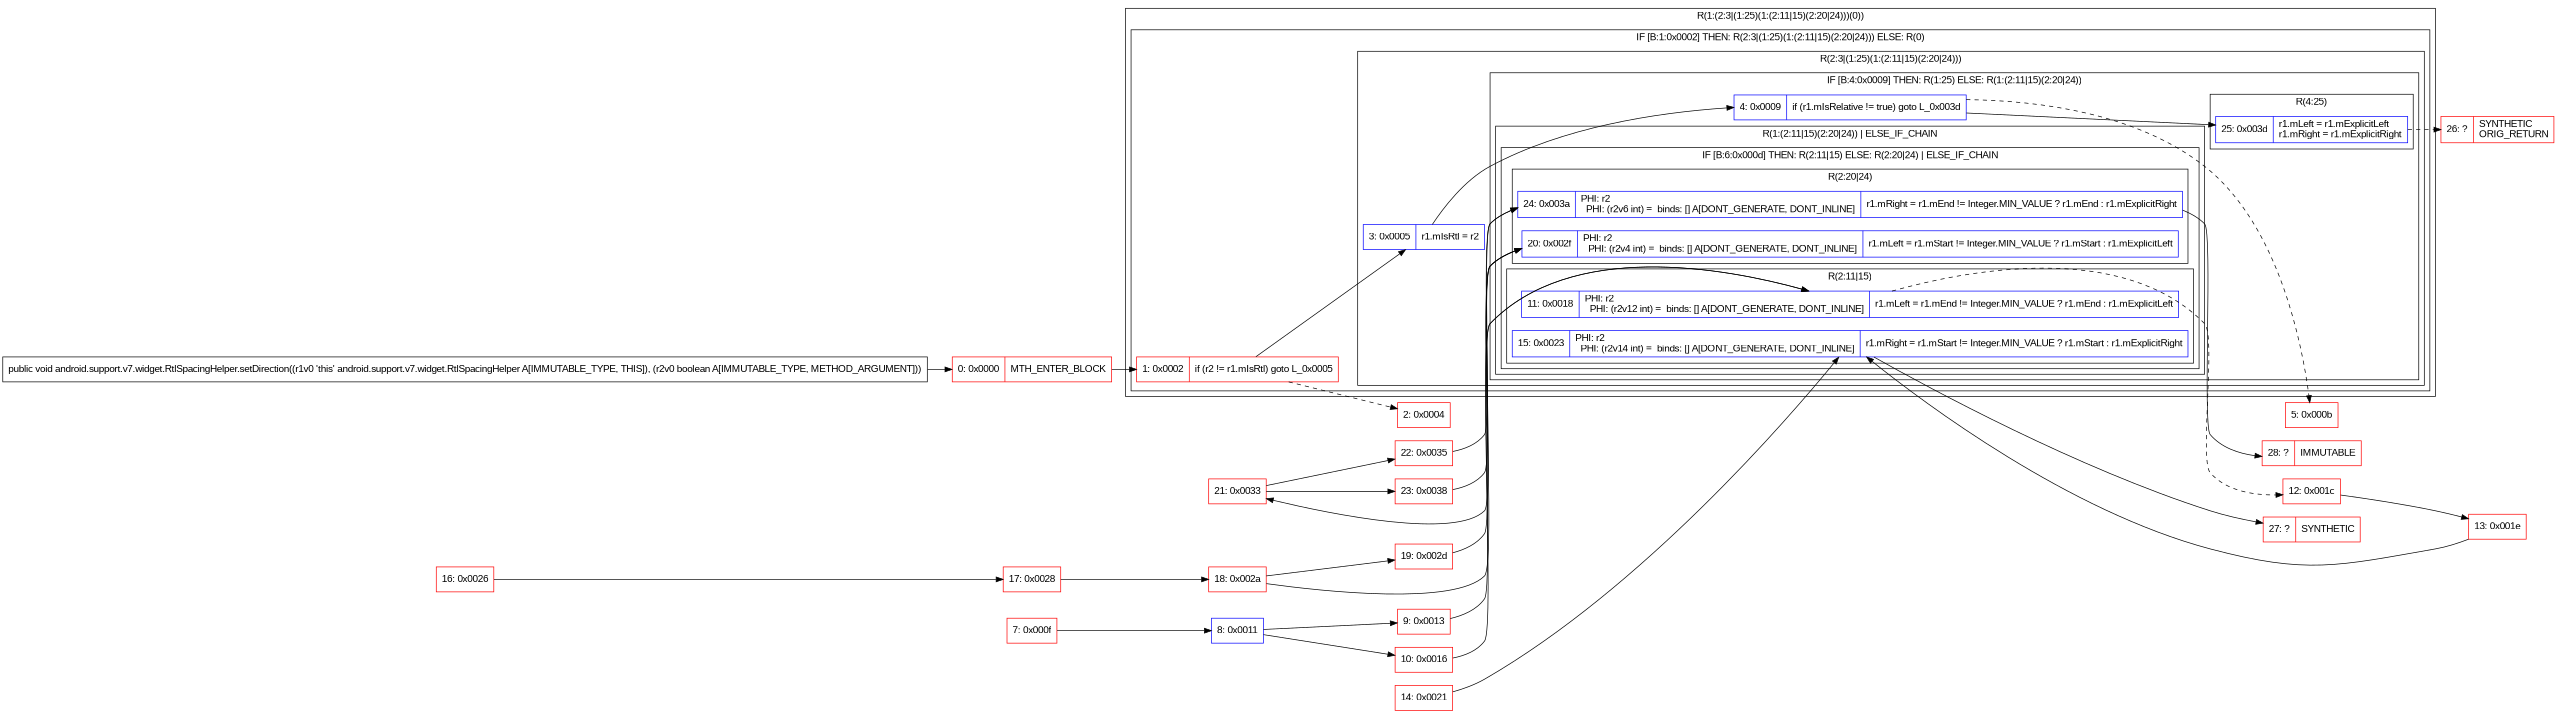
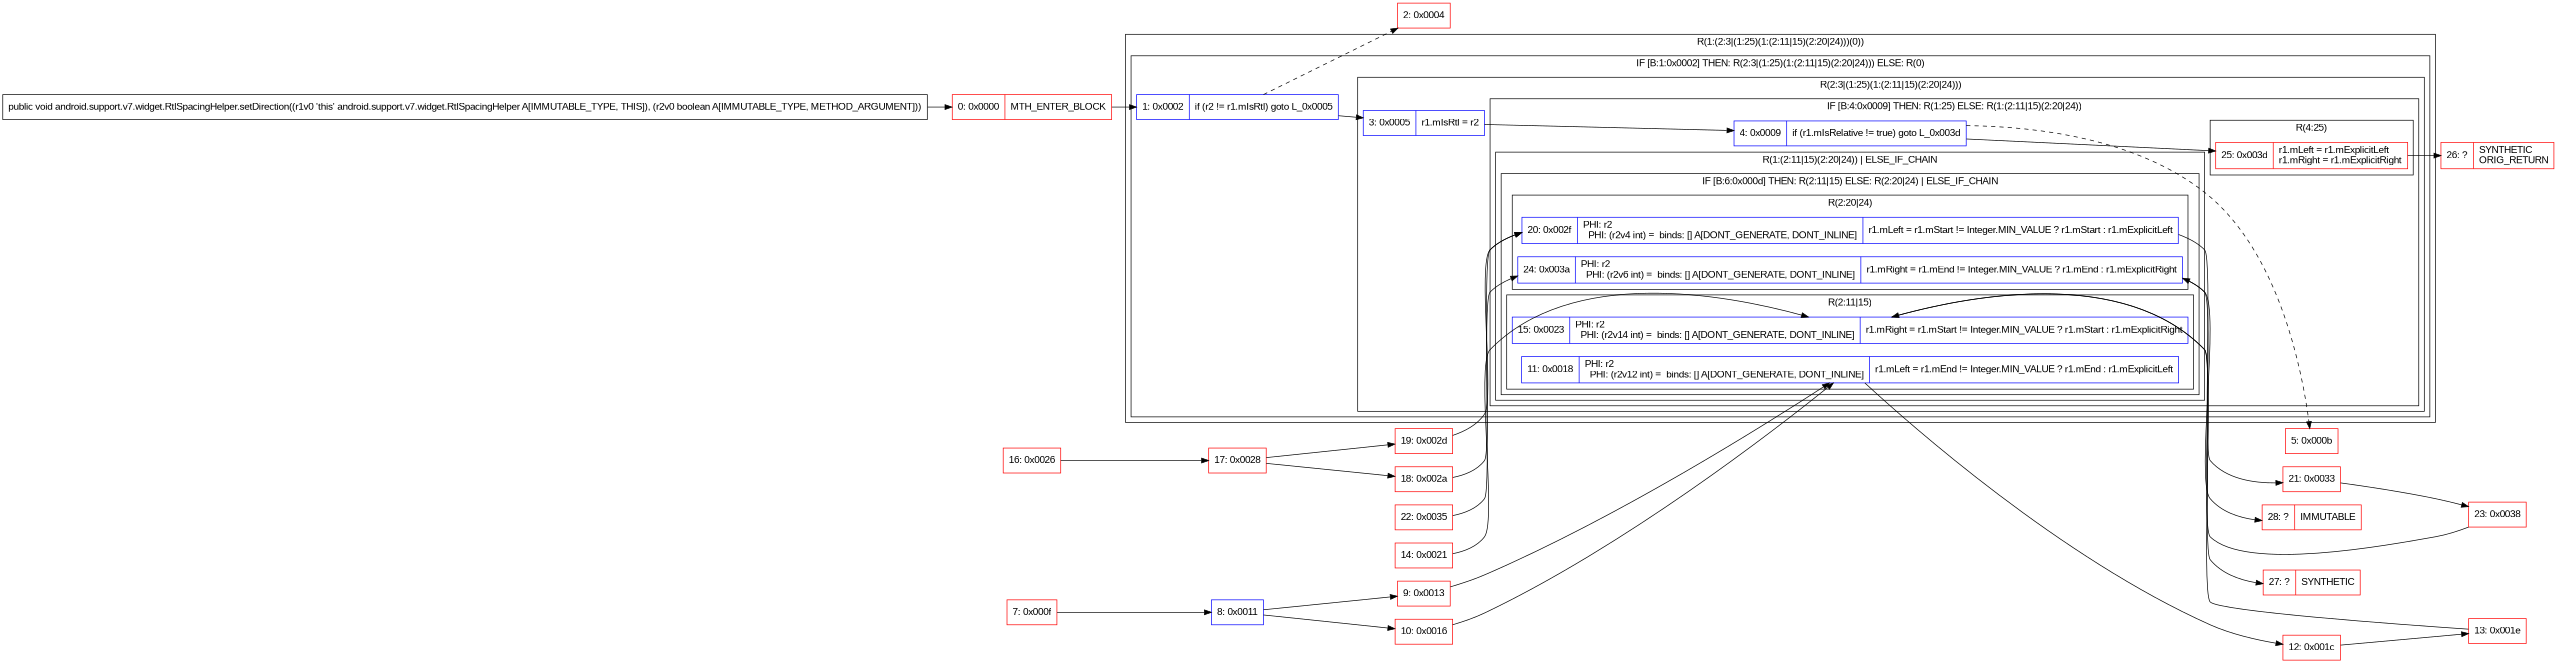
node "25: 0x003d": color blue -> red
edge "25: 0x003d" -> "26: ?": style dashed -> solid
edge "11: 0x0018" -> "12: 0x001c": style dashed -> solid
node "1: 0x0002": color red -> blue
edge "21: 0x0033" -> "22: 0x0035": removed
edge "18: 0x002a" -> "19: 0x002d": now "17: 0x0028" -> "19: 0x002d"
